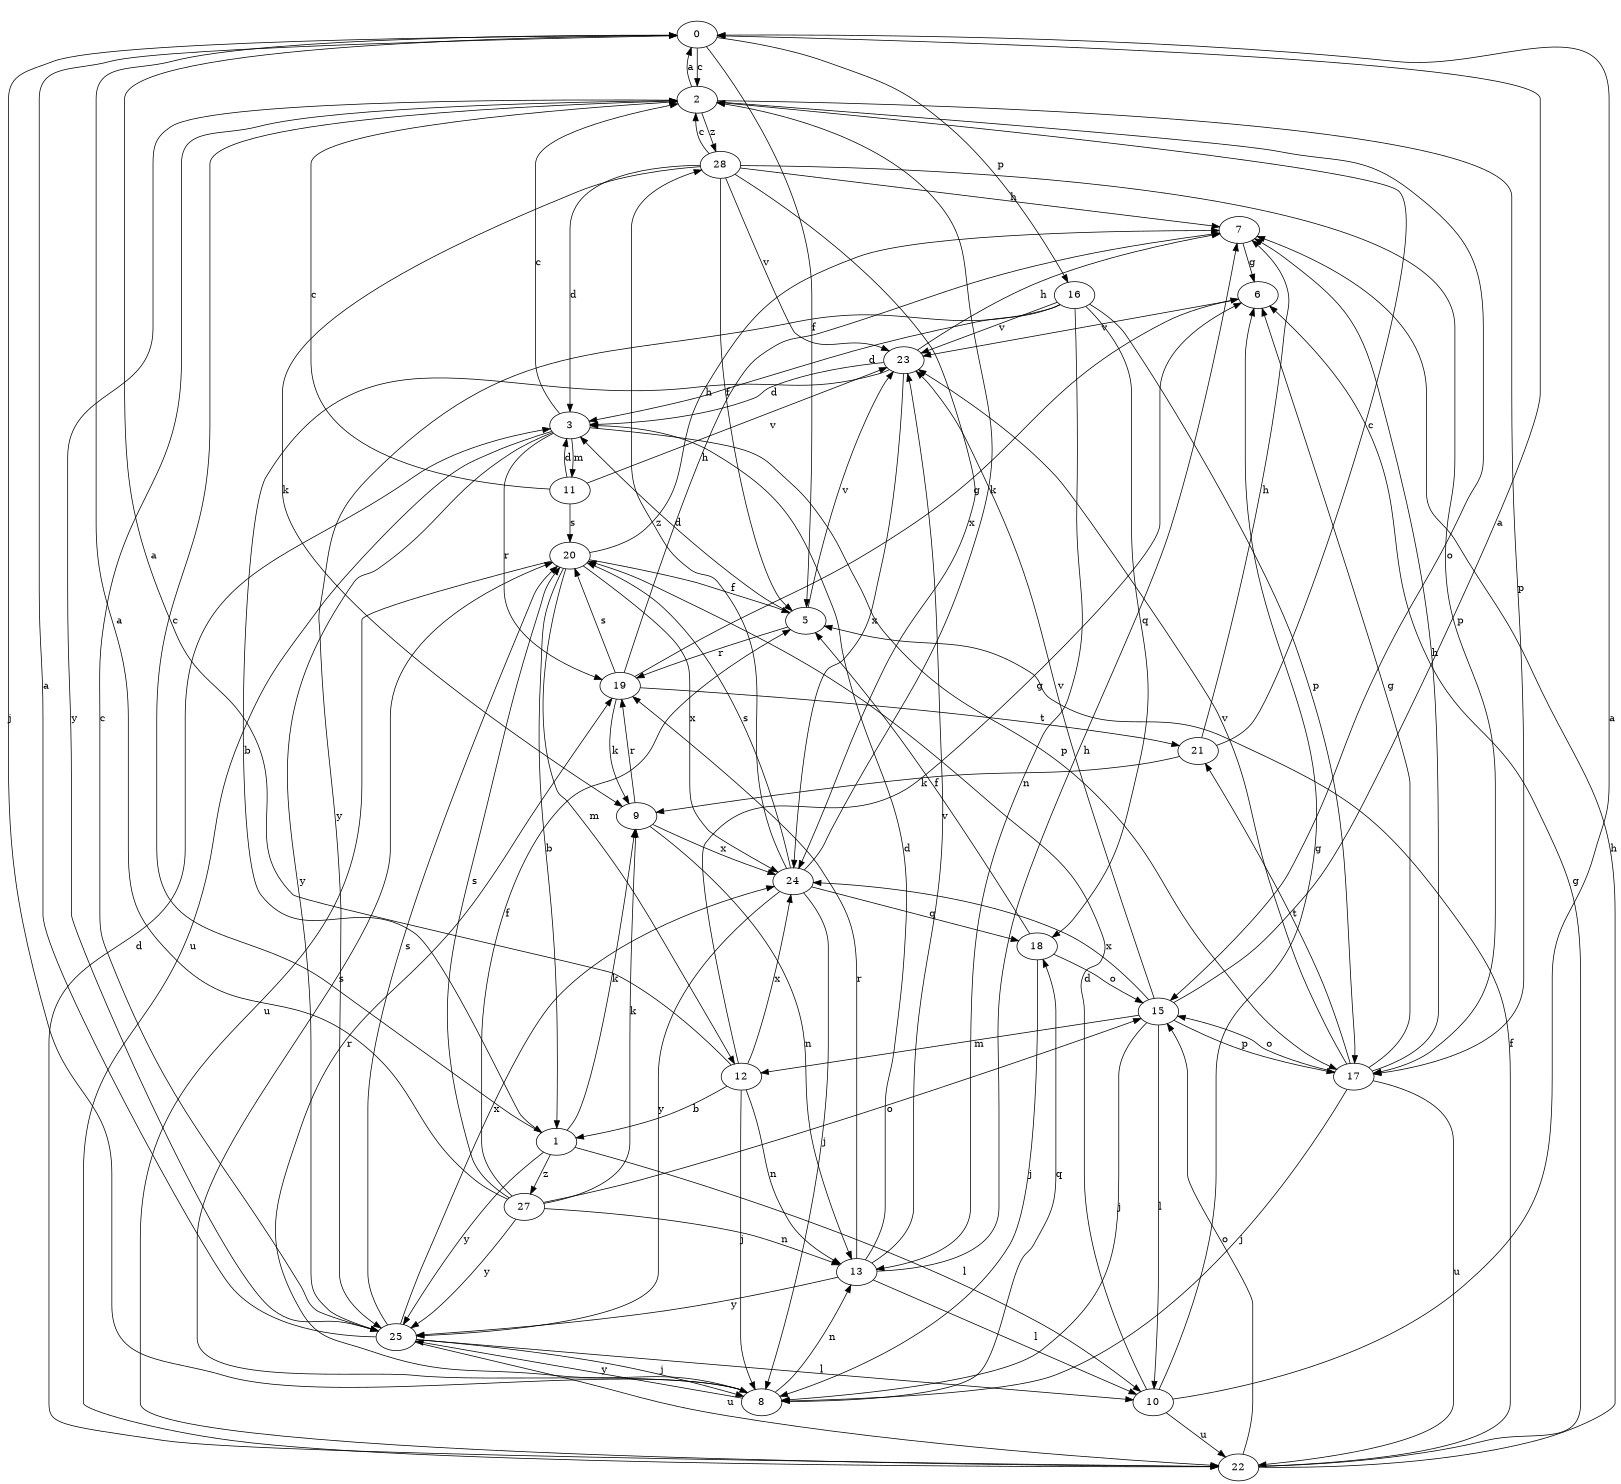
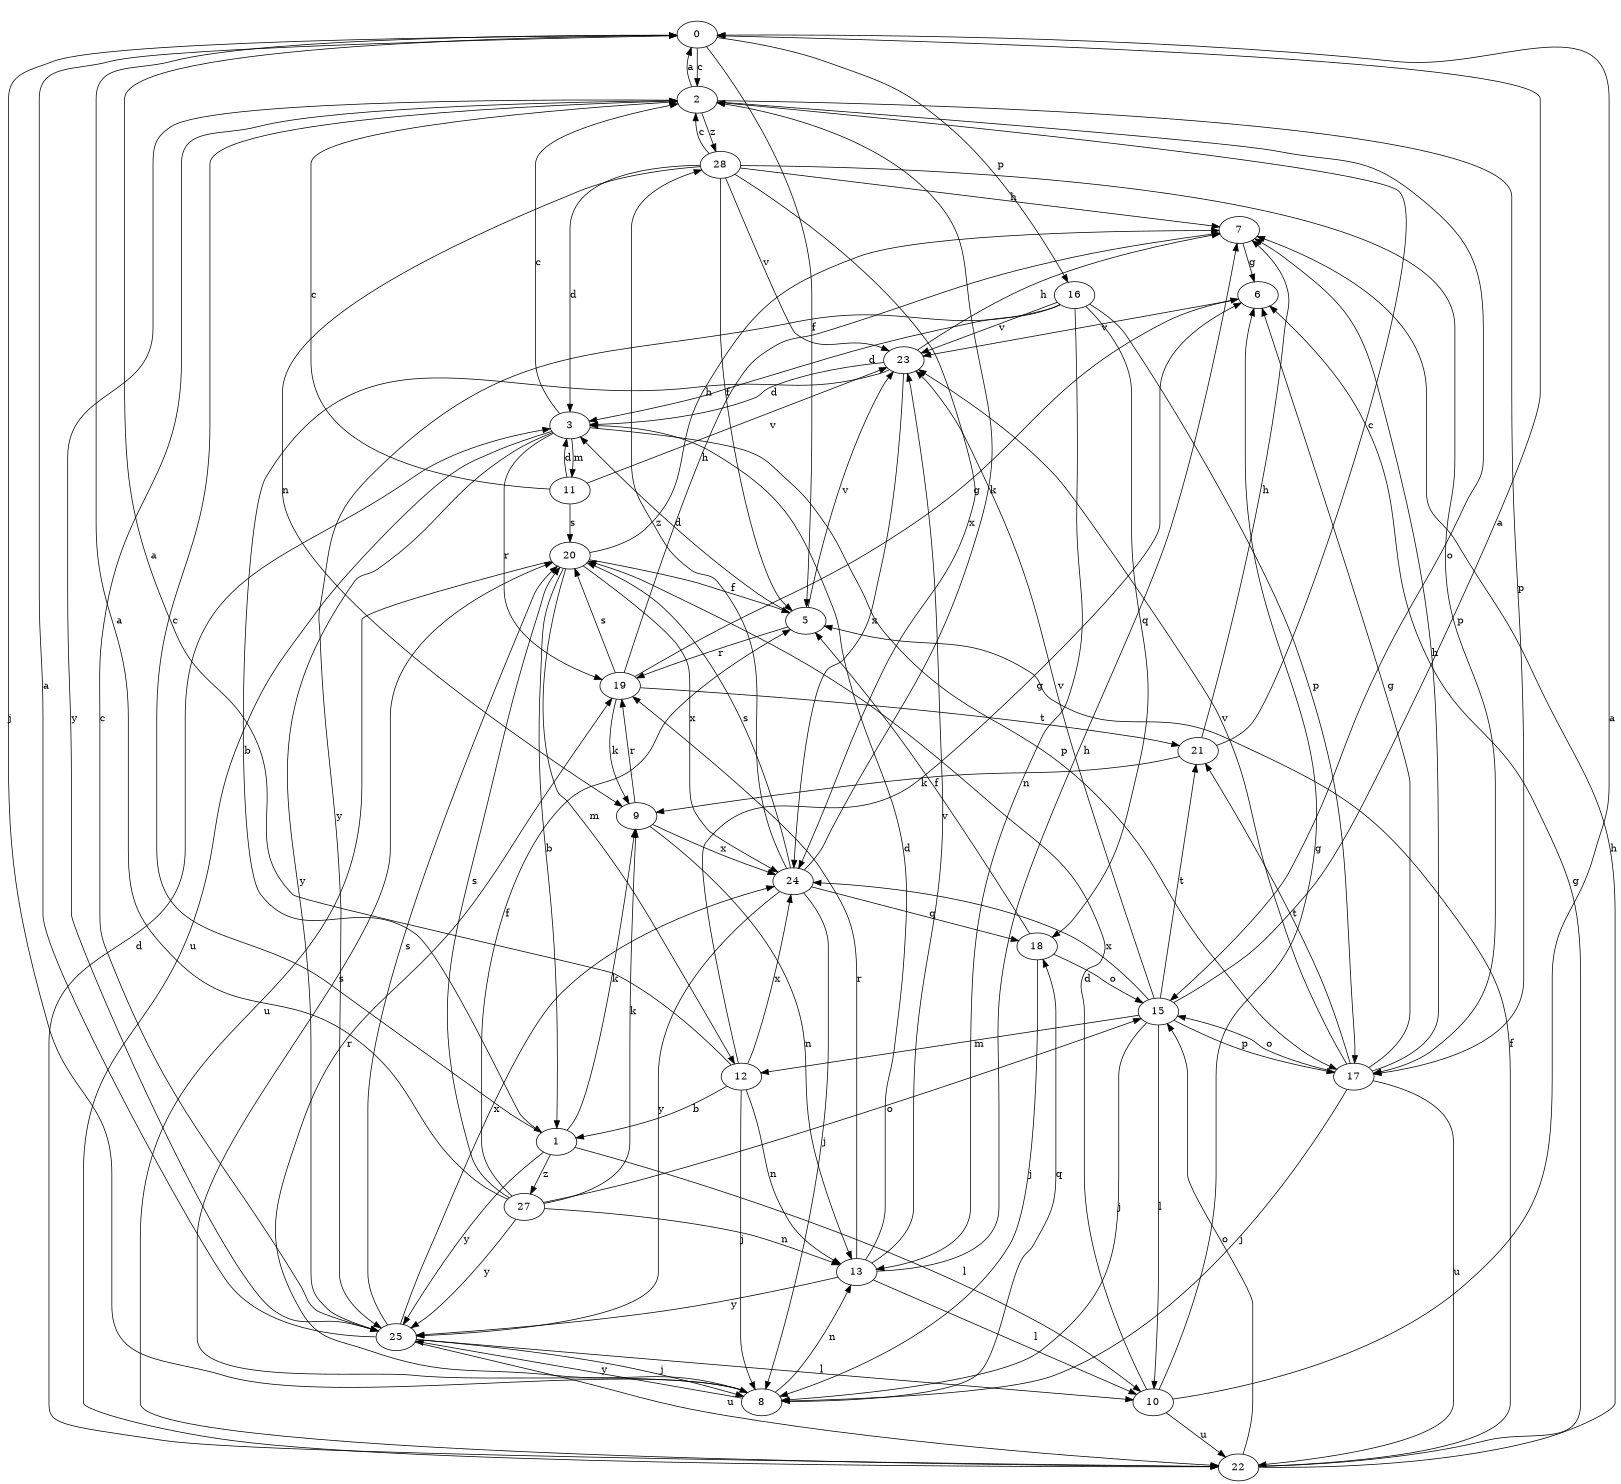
edge "28" -> "9": label "k" -> "n"
edge "15" -> "21": added, label "t"
